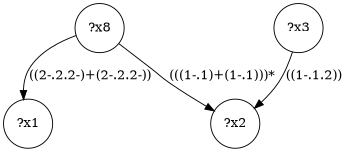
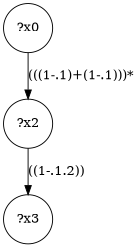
node "?x8": label "?x8" -> "?x0"
edge "?x3" -> "?x2": reversed
node "?x1": removed
